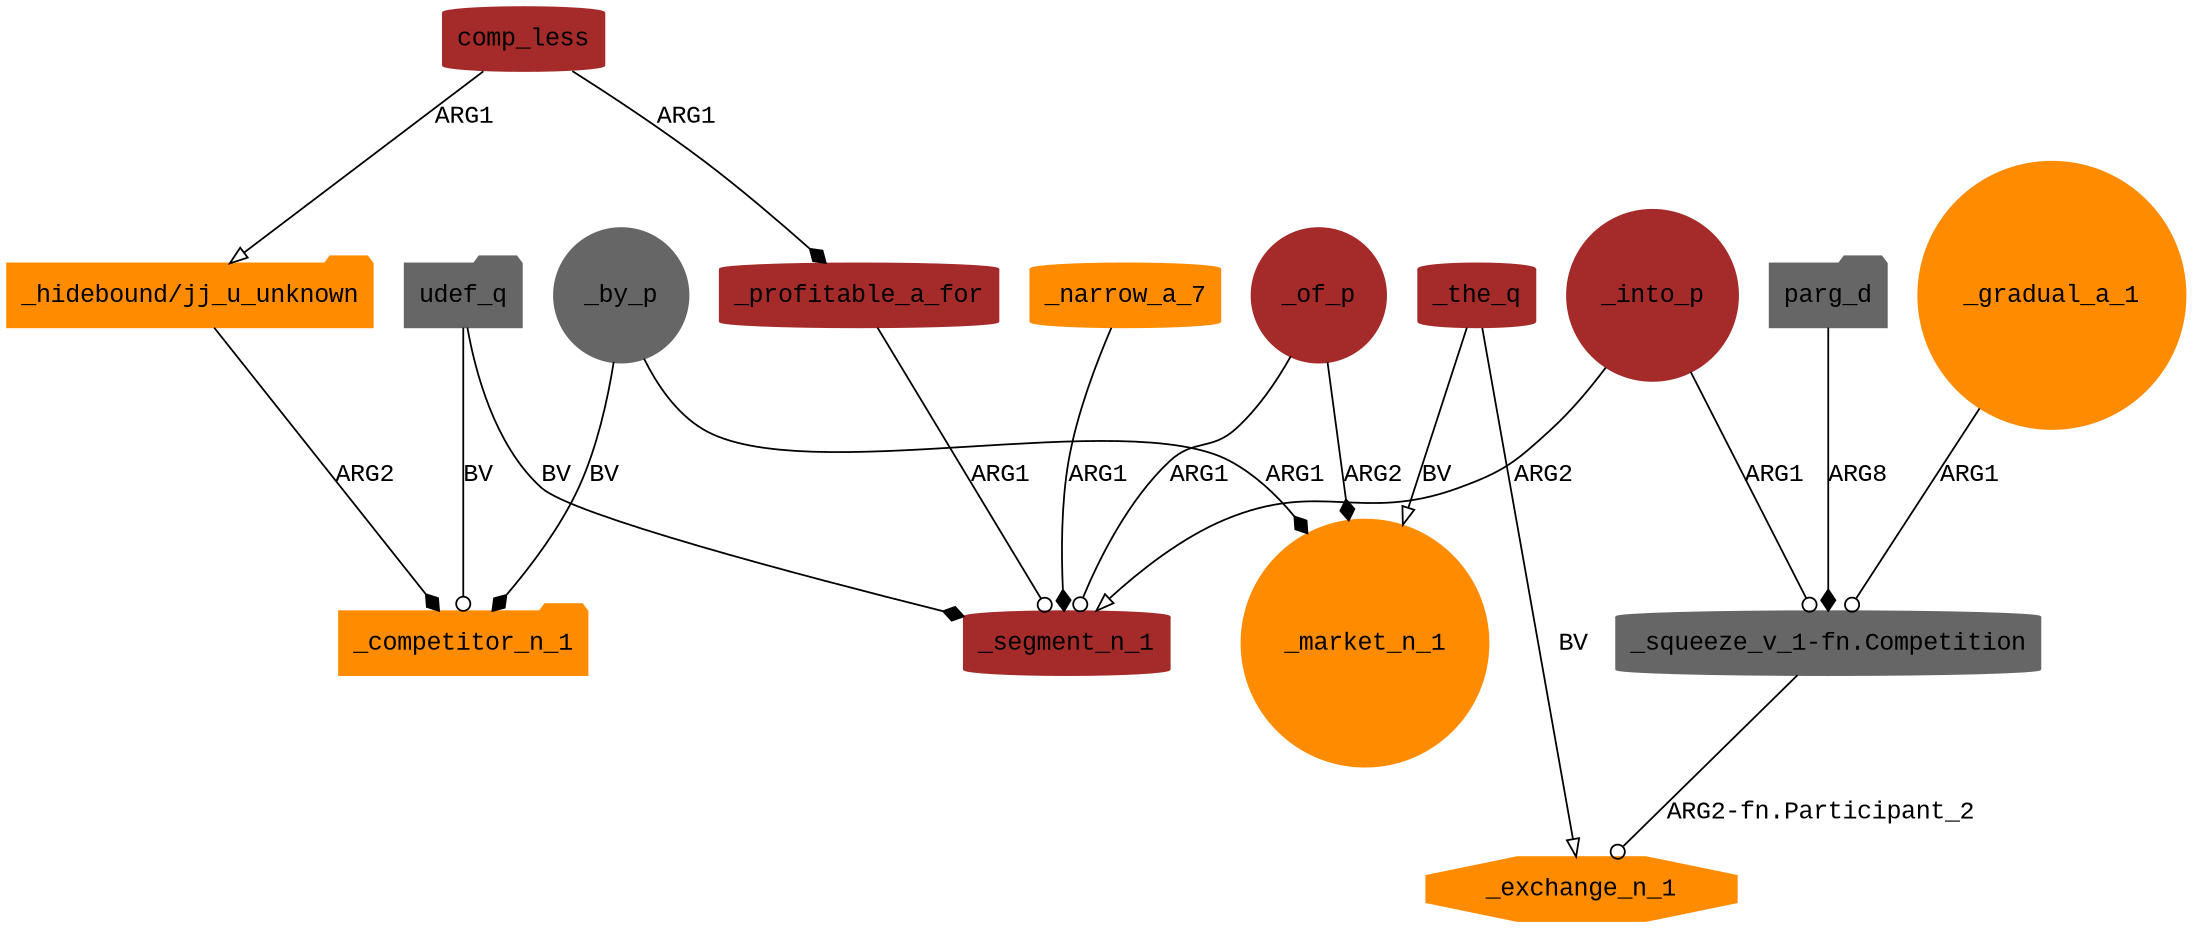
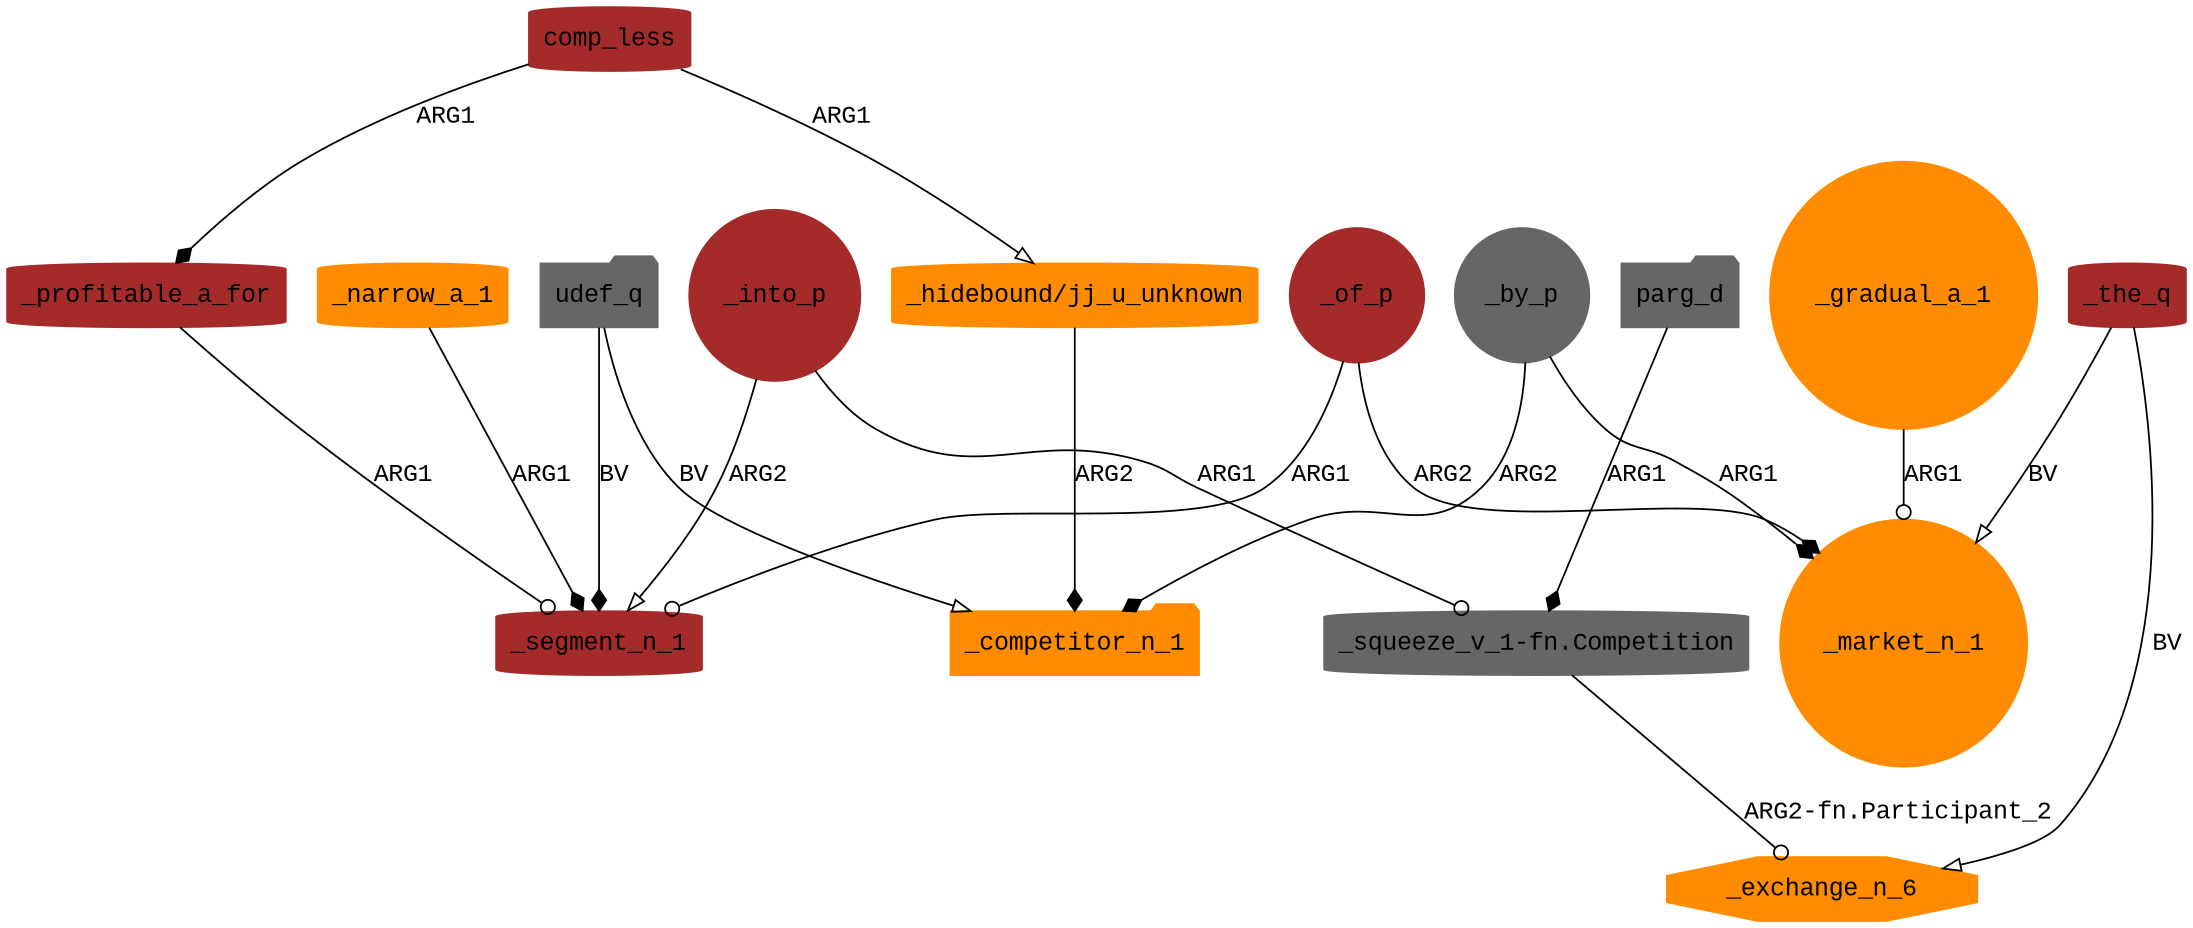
node "_hidebound/jj_u_unknown": shape folder -> cylinder
node "_narrow_a_7": label "_narrow_a_7" -> "_narrow_a_1"
edge "udef_q" -> "_competitor_n_1": arrowhead odot -> onormal
edge "_by_p" -> "_competitor_n_1": label "BV" -> "ARG2"
edge "parg_d" -> "_squeeze_v_1-fn.Competition": label "ARG8" -> "ARG1"
edge "_gradual_a_1" -> "_squeeze_v_1-fn.Competition": now "_gradual_a_1" -> "_market_n_1"
node "_exchange_n_1": label "_exchange_n_1" -> "_exchange_n_6"
